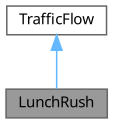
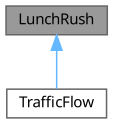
edge "LunchRush" -> "TrafficFlow": reversed
